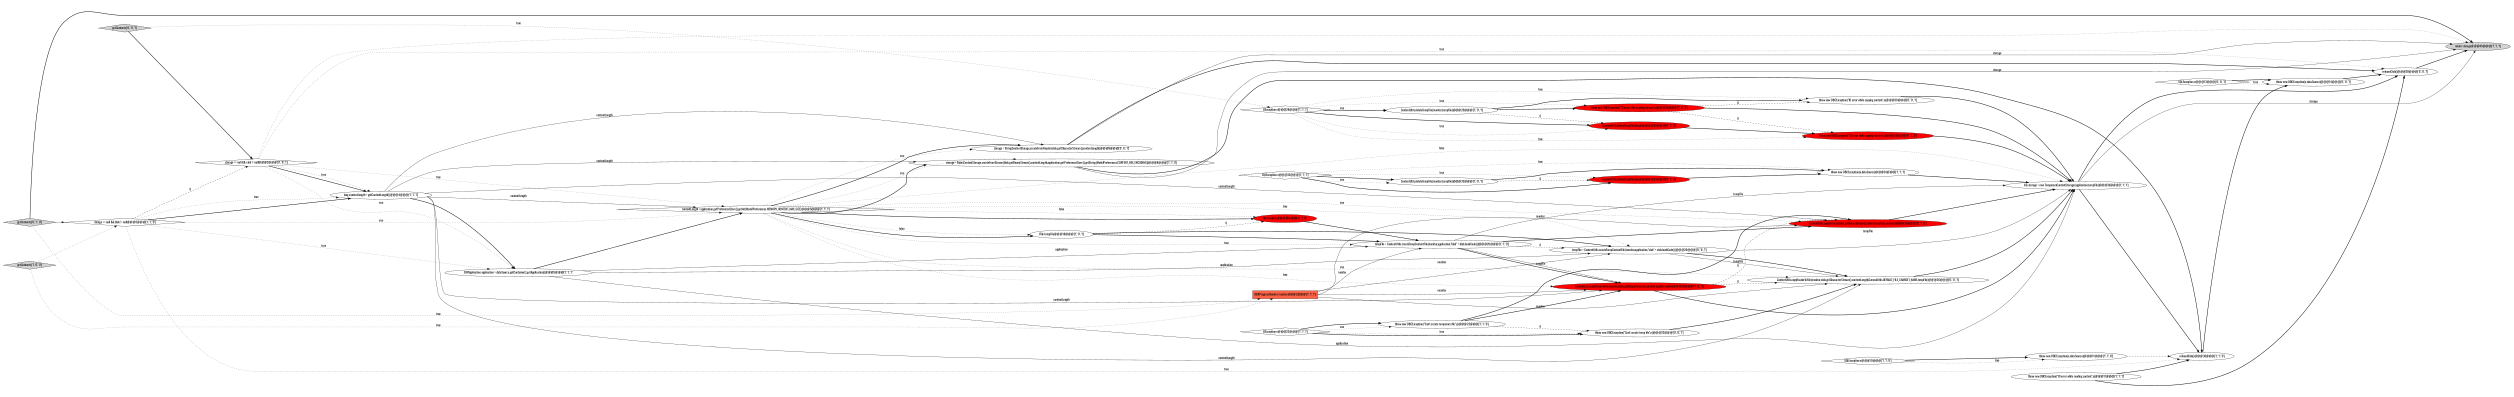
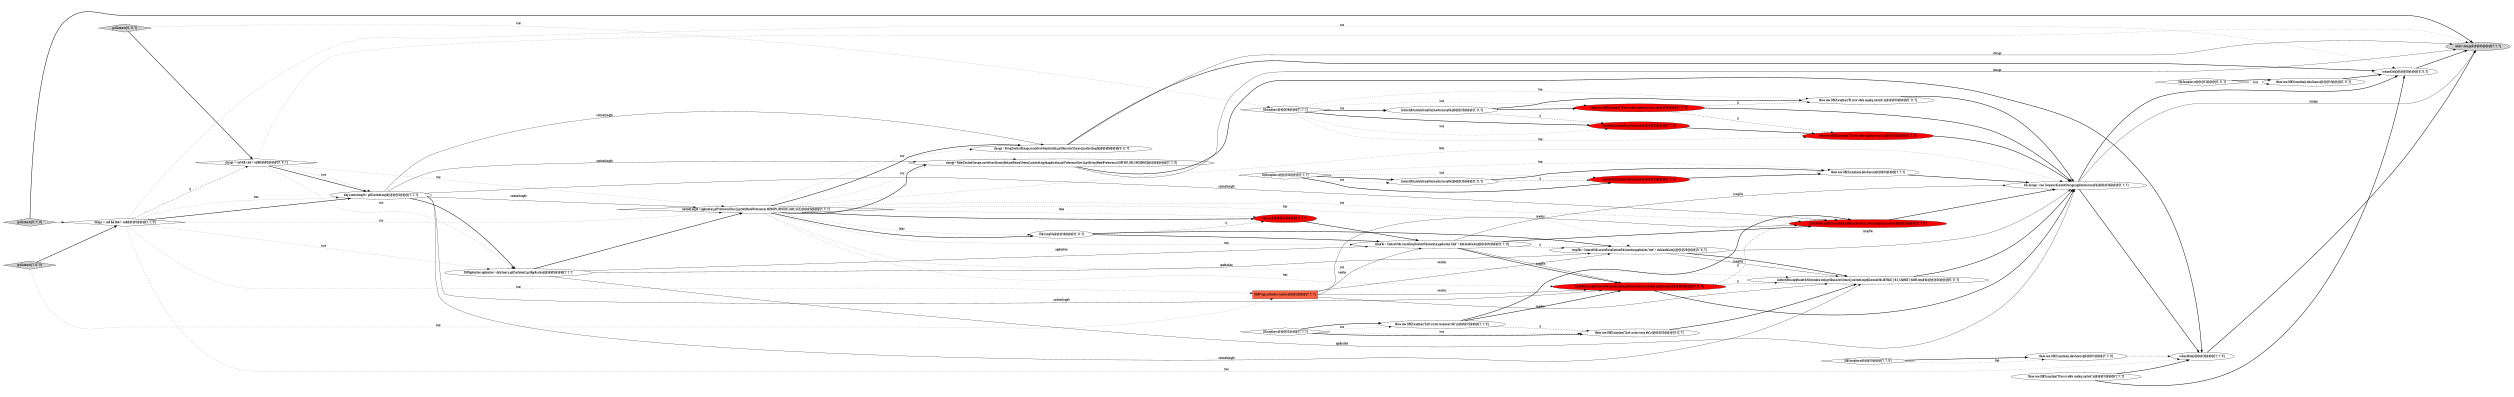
edge "storage == null && clob != null@@@3@@@['0', '0', '1']" -> "releaseClob()@@@38@@@['0', '0', '1']": now "storage == null && blob != null@@@3@@@['1', '1', '0']" -> "releaseClob()@@@38@@@['0', '0', '1']"
edge "releaseBlob()@@@38@@@['1', '1', '0']" -> "throw new DBCException(e,dataSource)@@@14@@@['0', '0', '1']": now "releaseBlob()@@@38@@@['1', '1', '0']" -> "return storage@@@40@@@['1', '1', '1']"
edge "getContents['1', '0', '0']" -> "storage == null && blob != null@@@3@@@['1', '1', '0']": style dotted -> bold
edge "getContents['0', '1', '0']" -> "DBRProgressMonitor monitor@@@2@@@['1', '1', '1']": now "storage == null && blob != null@@@3@@@['1', '1', '0']" -> "DBRProgressMonitor monitor@@@2@@@['1', '1', '1']"
